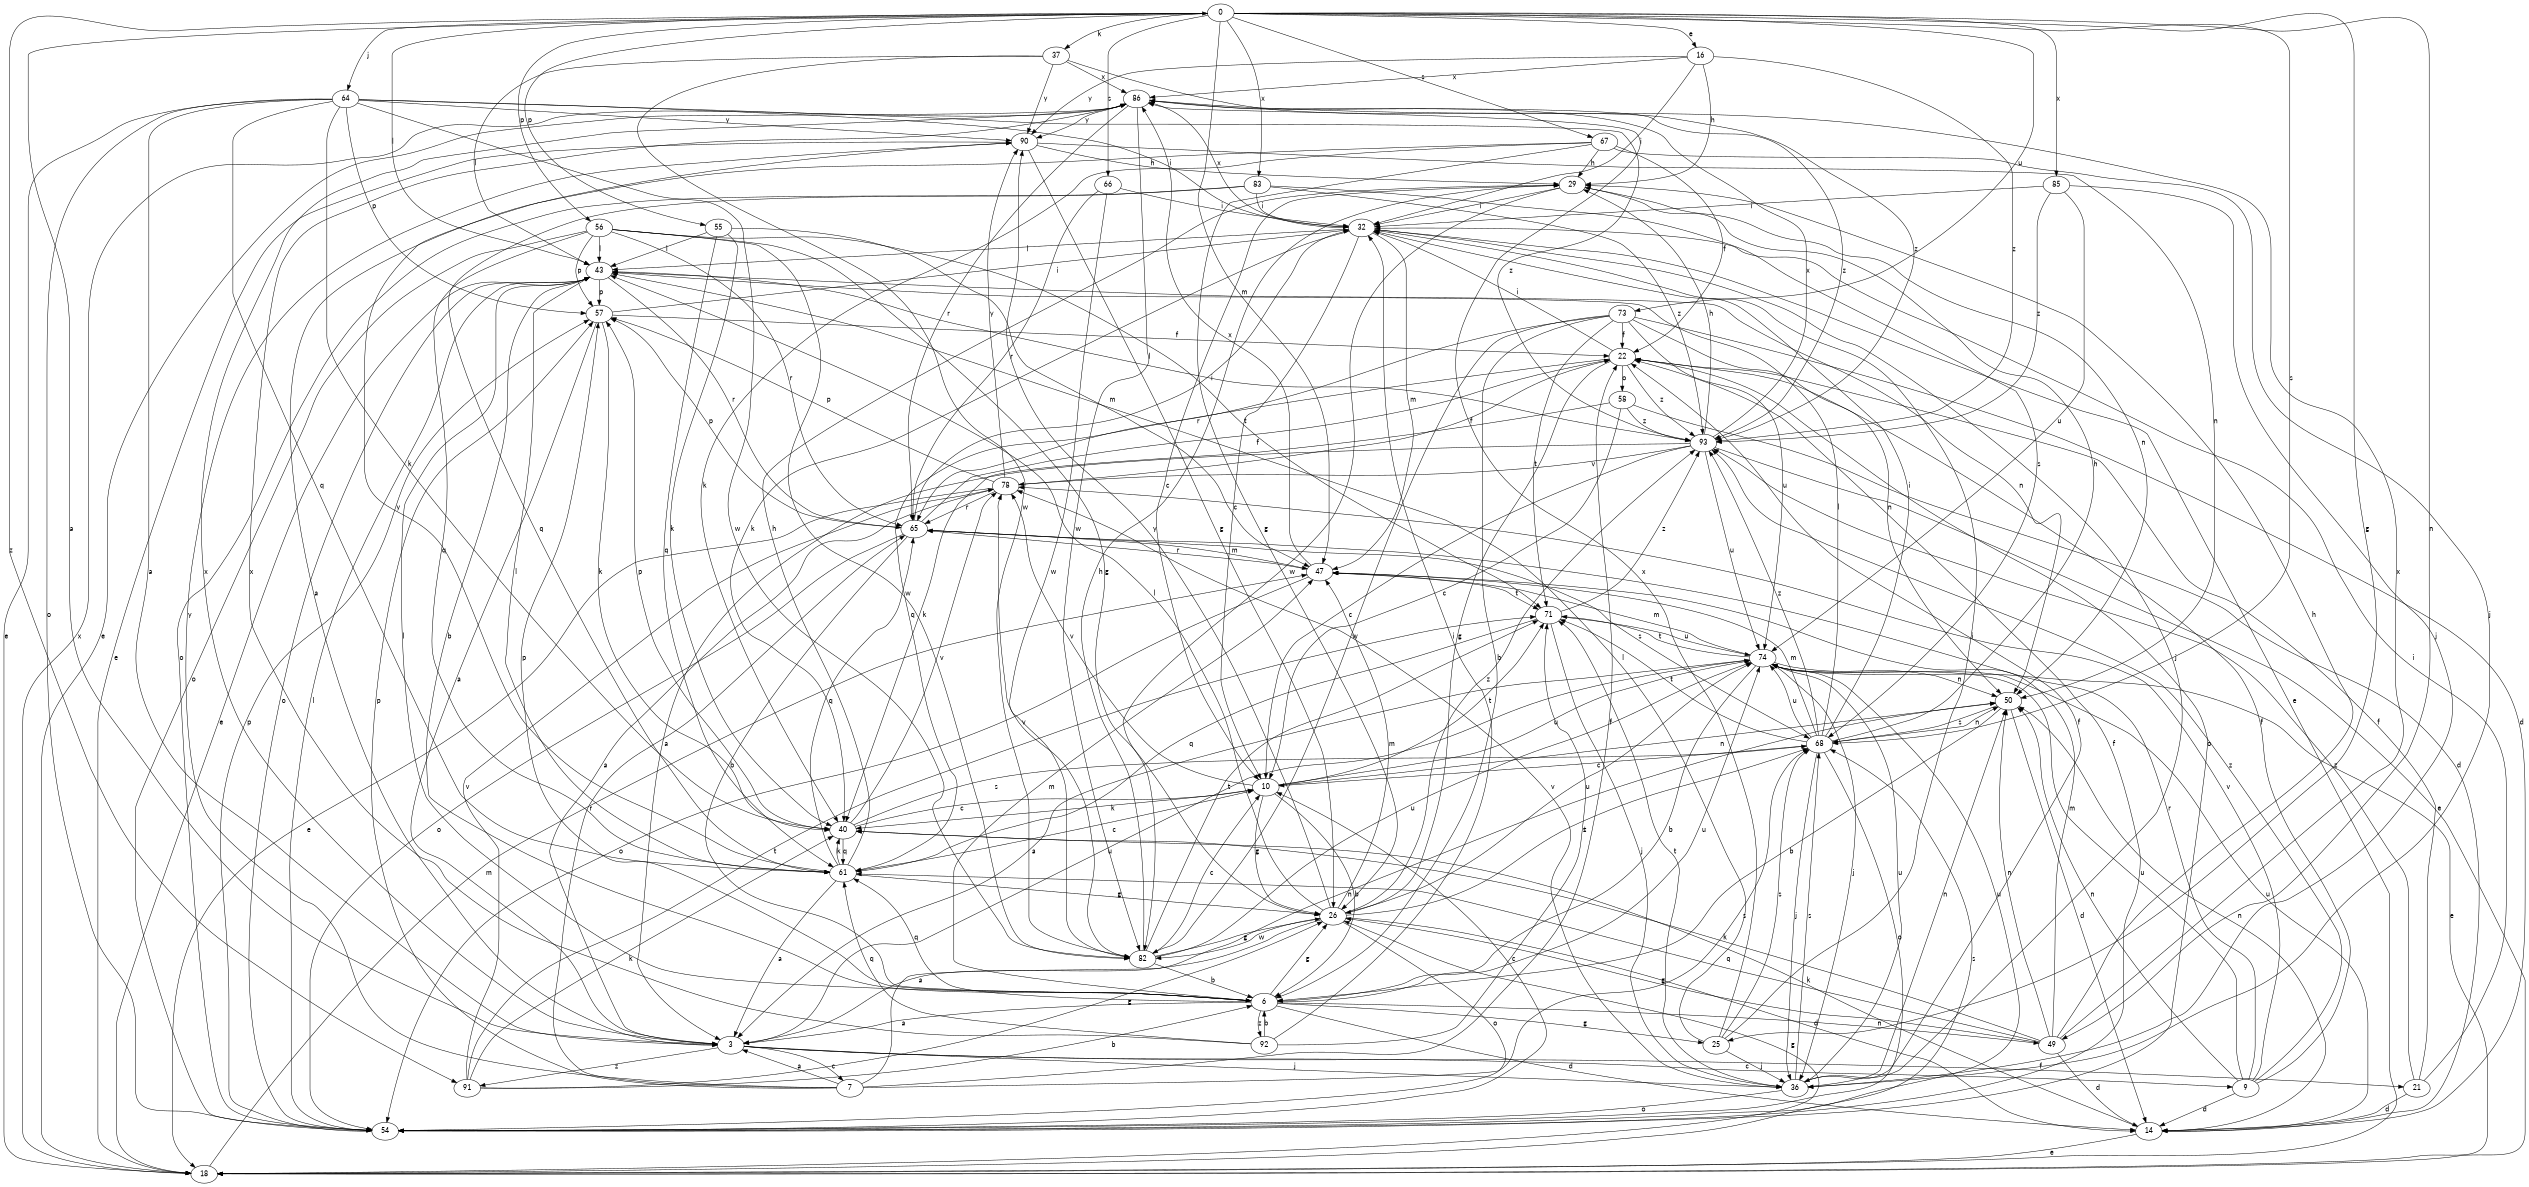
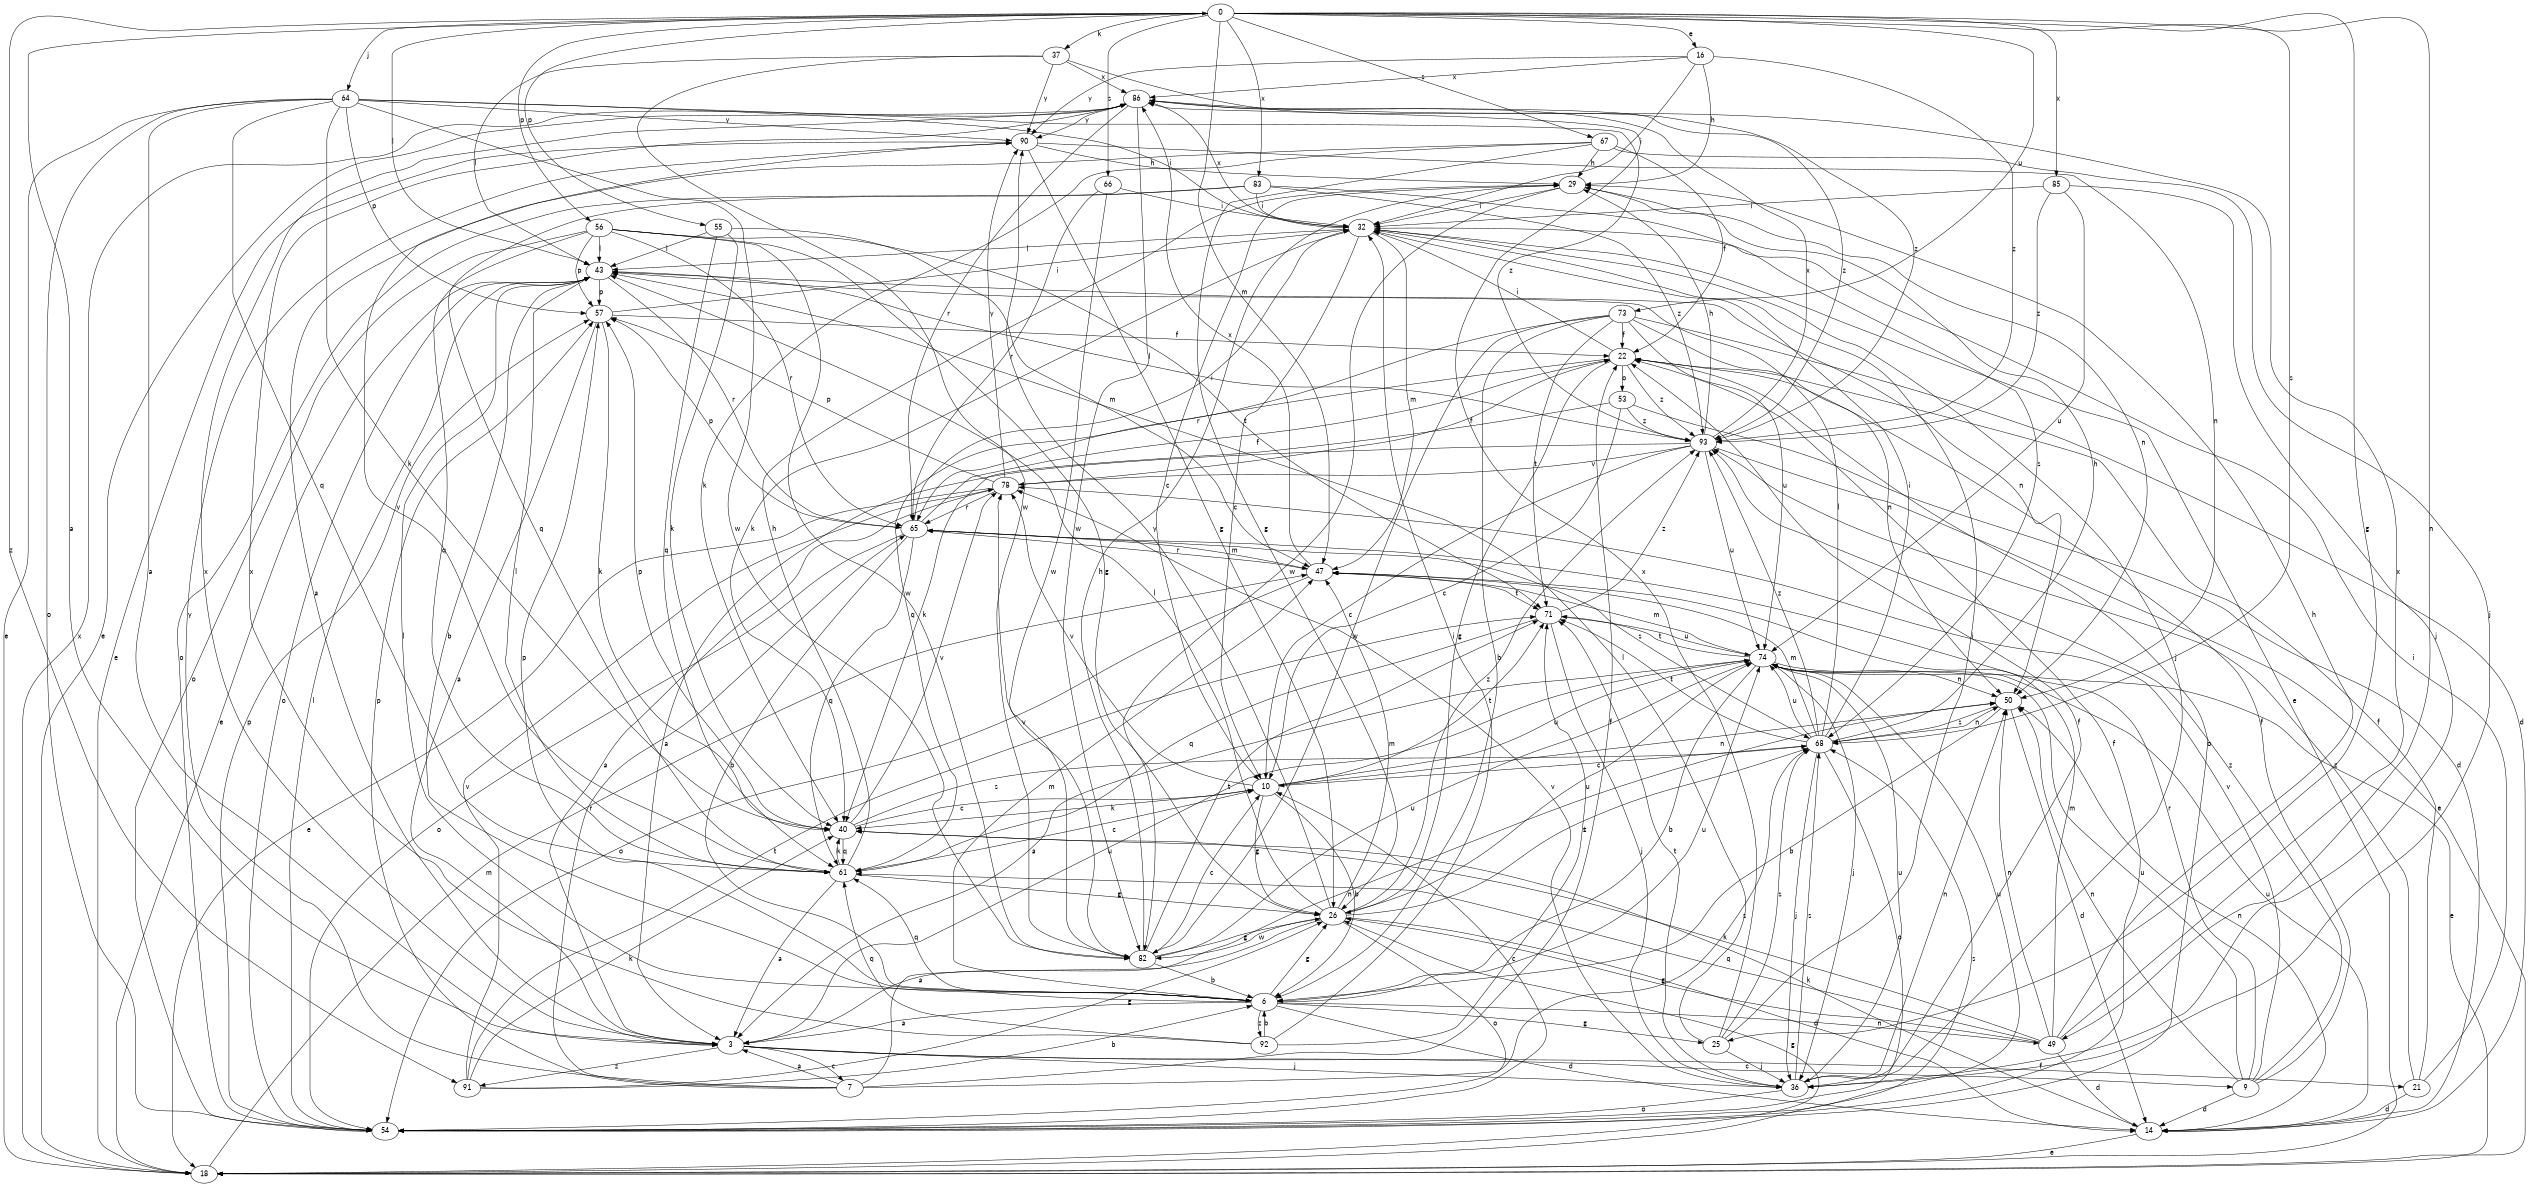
node "58": label "58" -> "53"
edge "61" -> "65": reversed
